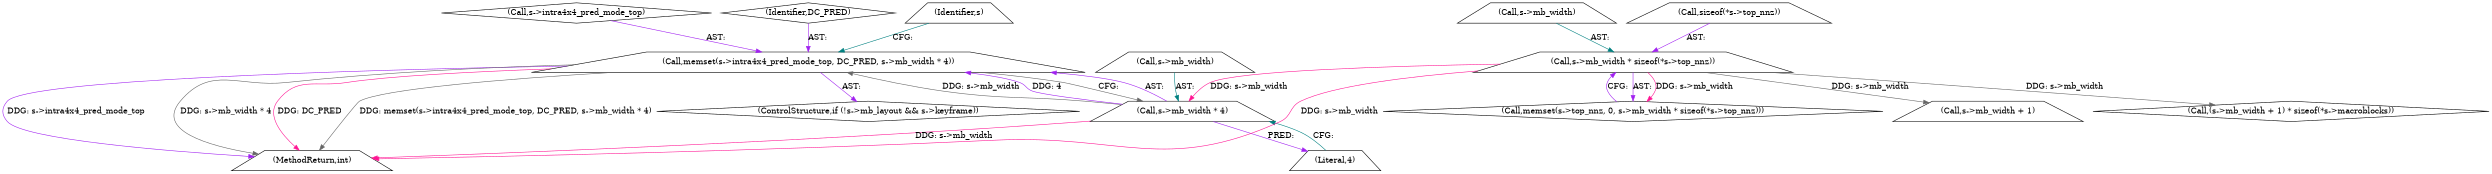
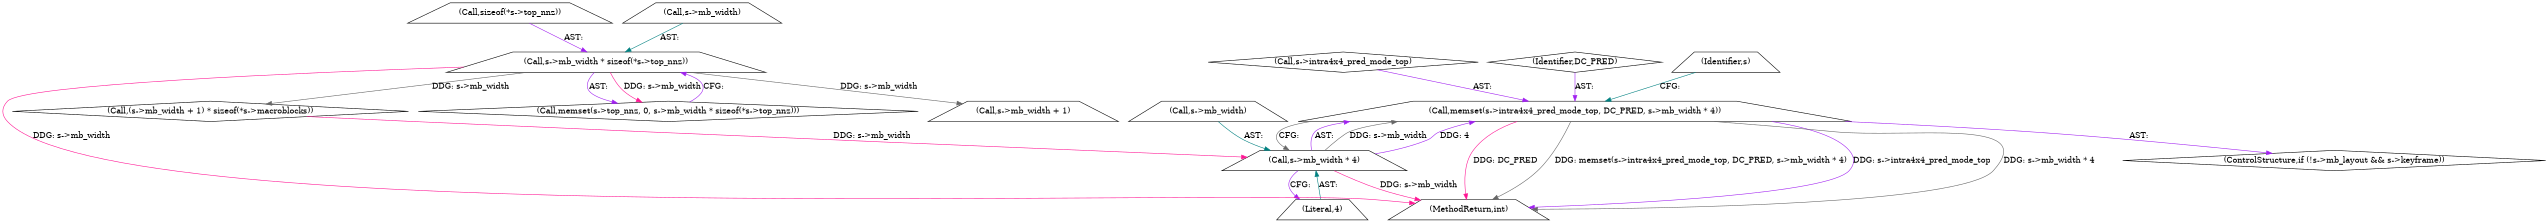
edge "(Call,s->mb_width * sizeof(*s->top_nnz))" -> "(Call,s->mb_width * 4)": now "(Call,(s->mb_width + 1) * sizeof(*s->macroblocks))" -> "(Call,s->mb_width * 4)"
edge "(Call,s->mb_width * 4)" -> "(Literal,4)": label "PRED: " -> "CFG: "
edge "(Literal,4)" -> "(Call,s->mb_width * 4)": label "CFG: " -> "AST: "
